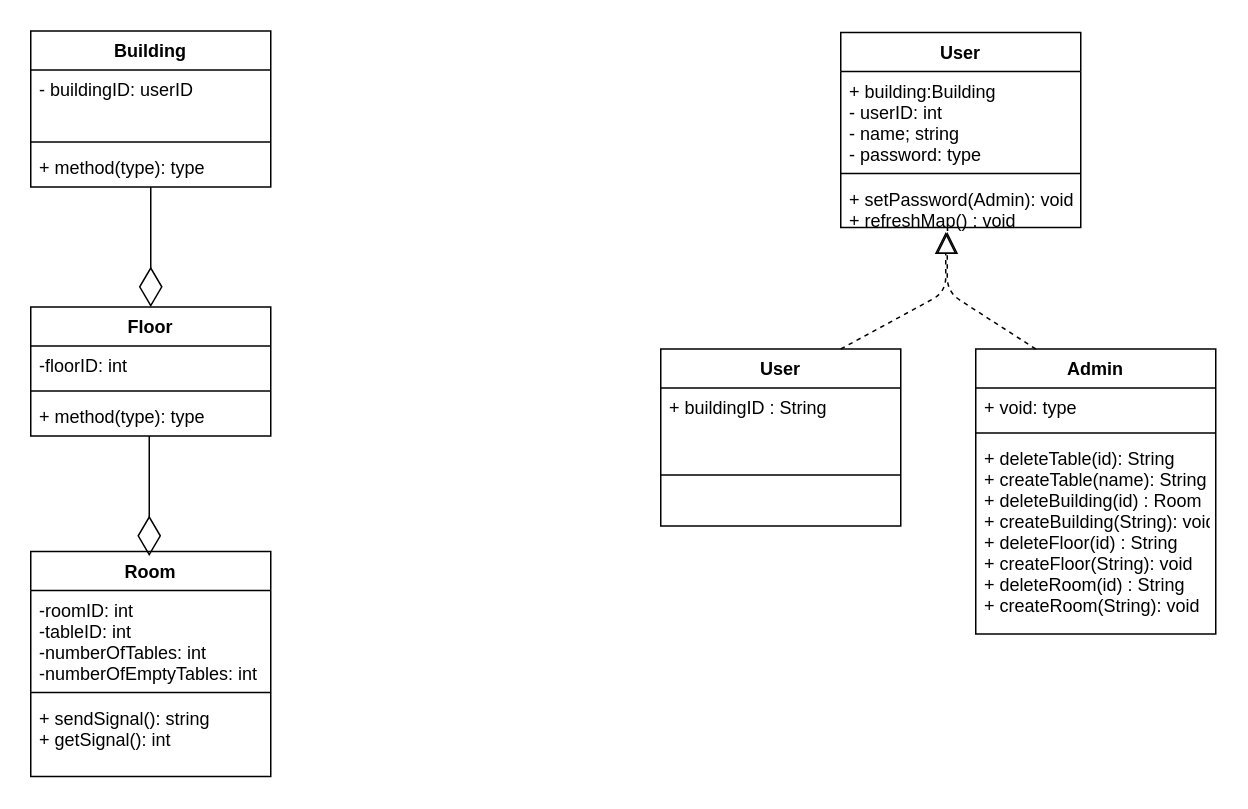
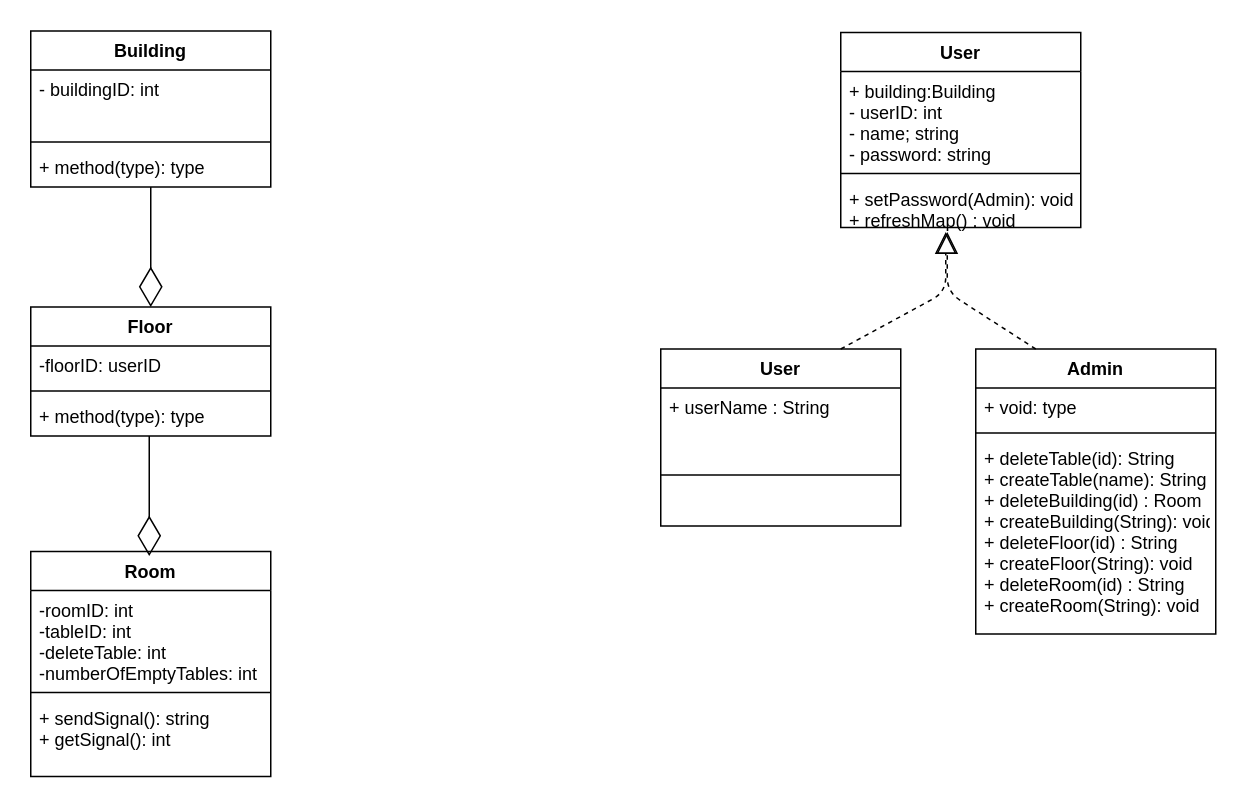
node "- buildingID: userID": label "- buildingID: userID" -> "- buildingID: int"
node "+ building:Building - userID: int - name; string - password: type": label "+ building:Building - userID: int - name; string - password: type" -> "+ building:Building - userID: int - name; string - password: string"
node "-floorID: int": label "-floorID: int" -> "-floorID: userID"
node "+ buildingID : String": label "+ buildingID : String" -> "+ userName : String"
node "-roomID: int -tableID: int -numberOfTables: int -numberOfEmptyTables: int": label "-roomID: int -tableID: int -numberOfTables: int -numberOfEmptyTables: int" -> "-roomID: int -tableID: int -deleteTable: int -numberOfEmptyTables: int"
